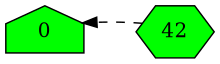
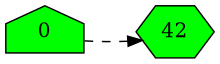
edge "42" -> "0": reversed
